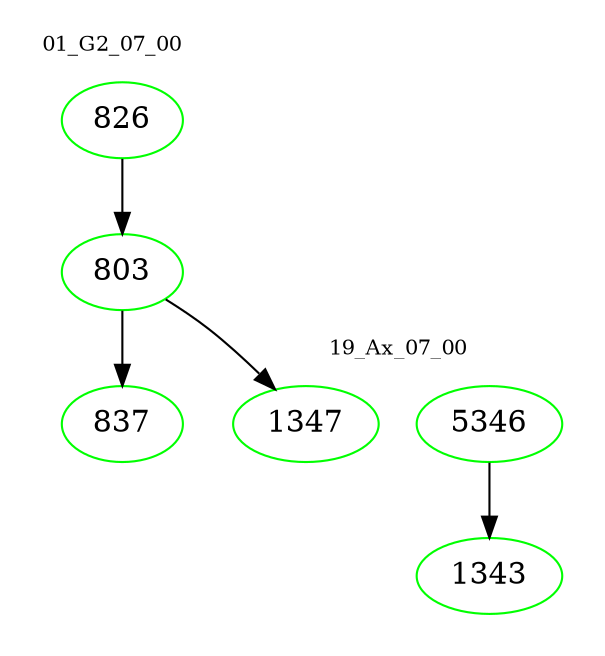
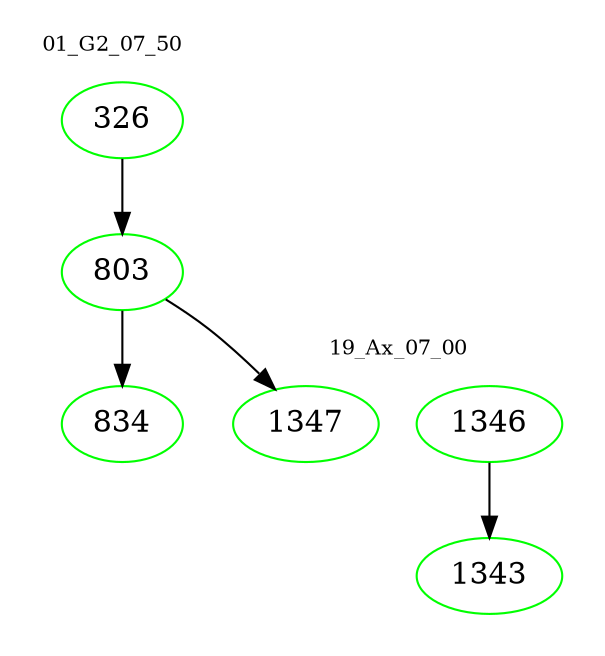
cluster "01_G2_07_00": label "01_G2_07_00" -> "01_G2_07_50"
node "826": label "826" -> "326"
node "837": label "837" -> "834"
node "5346": label "5346" -> "1346"
